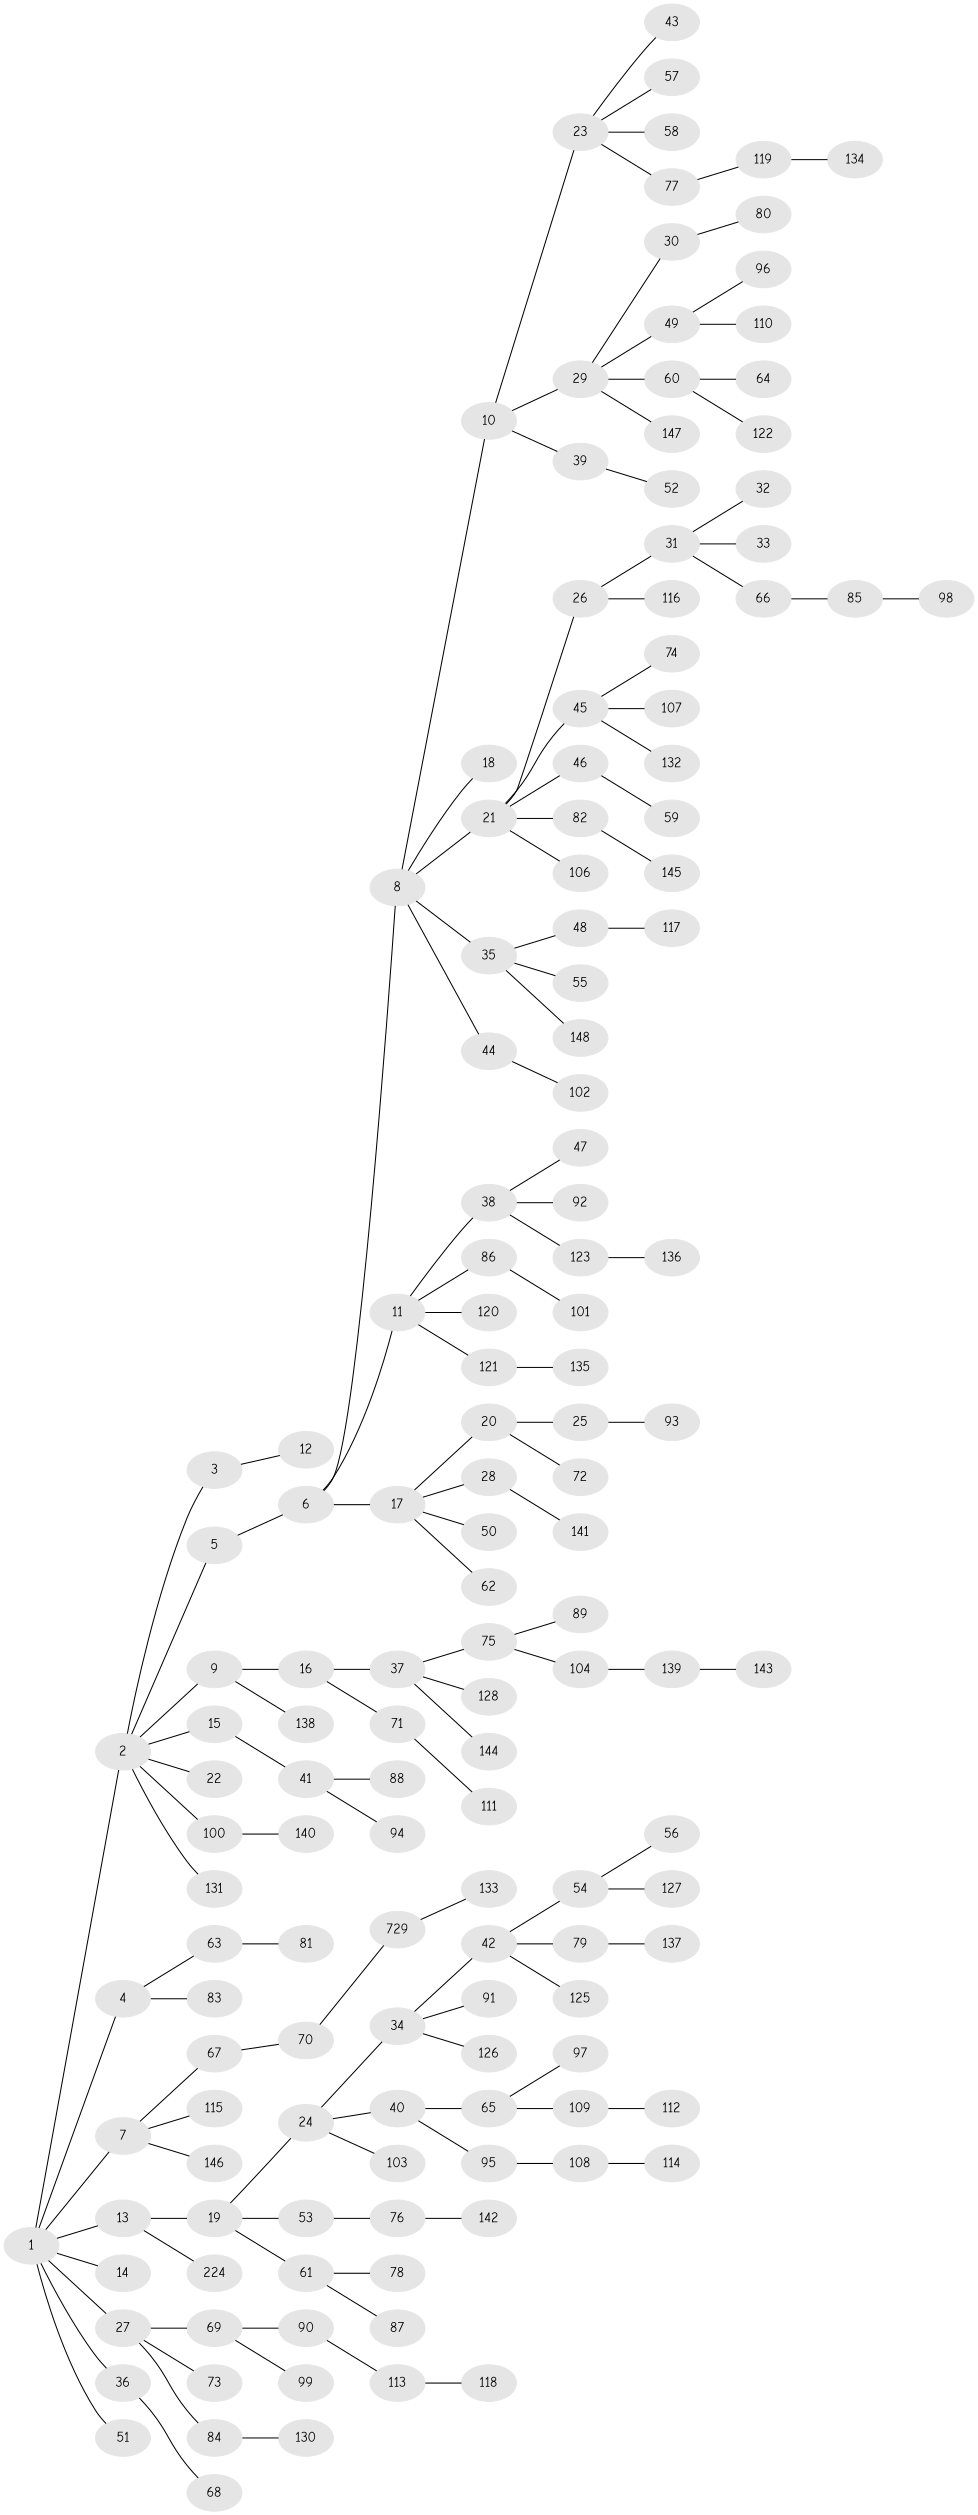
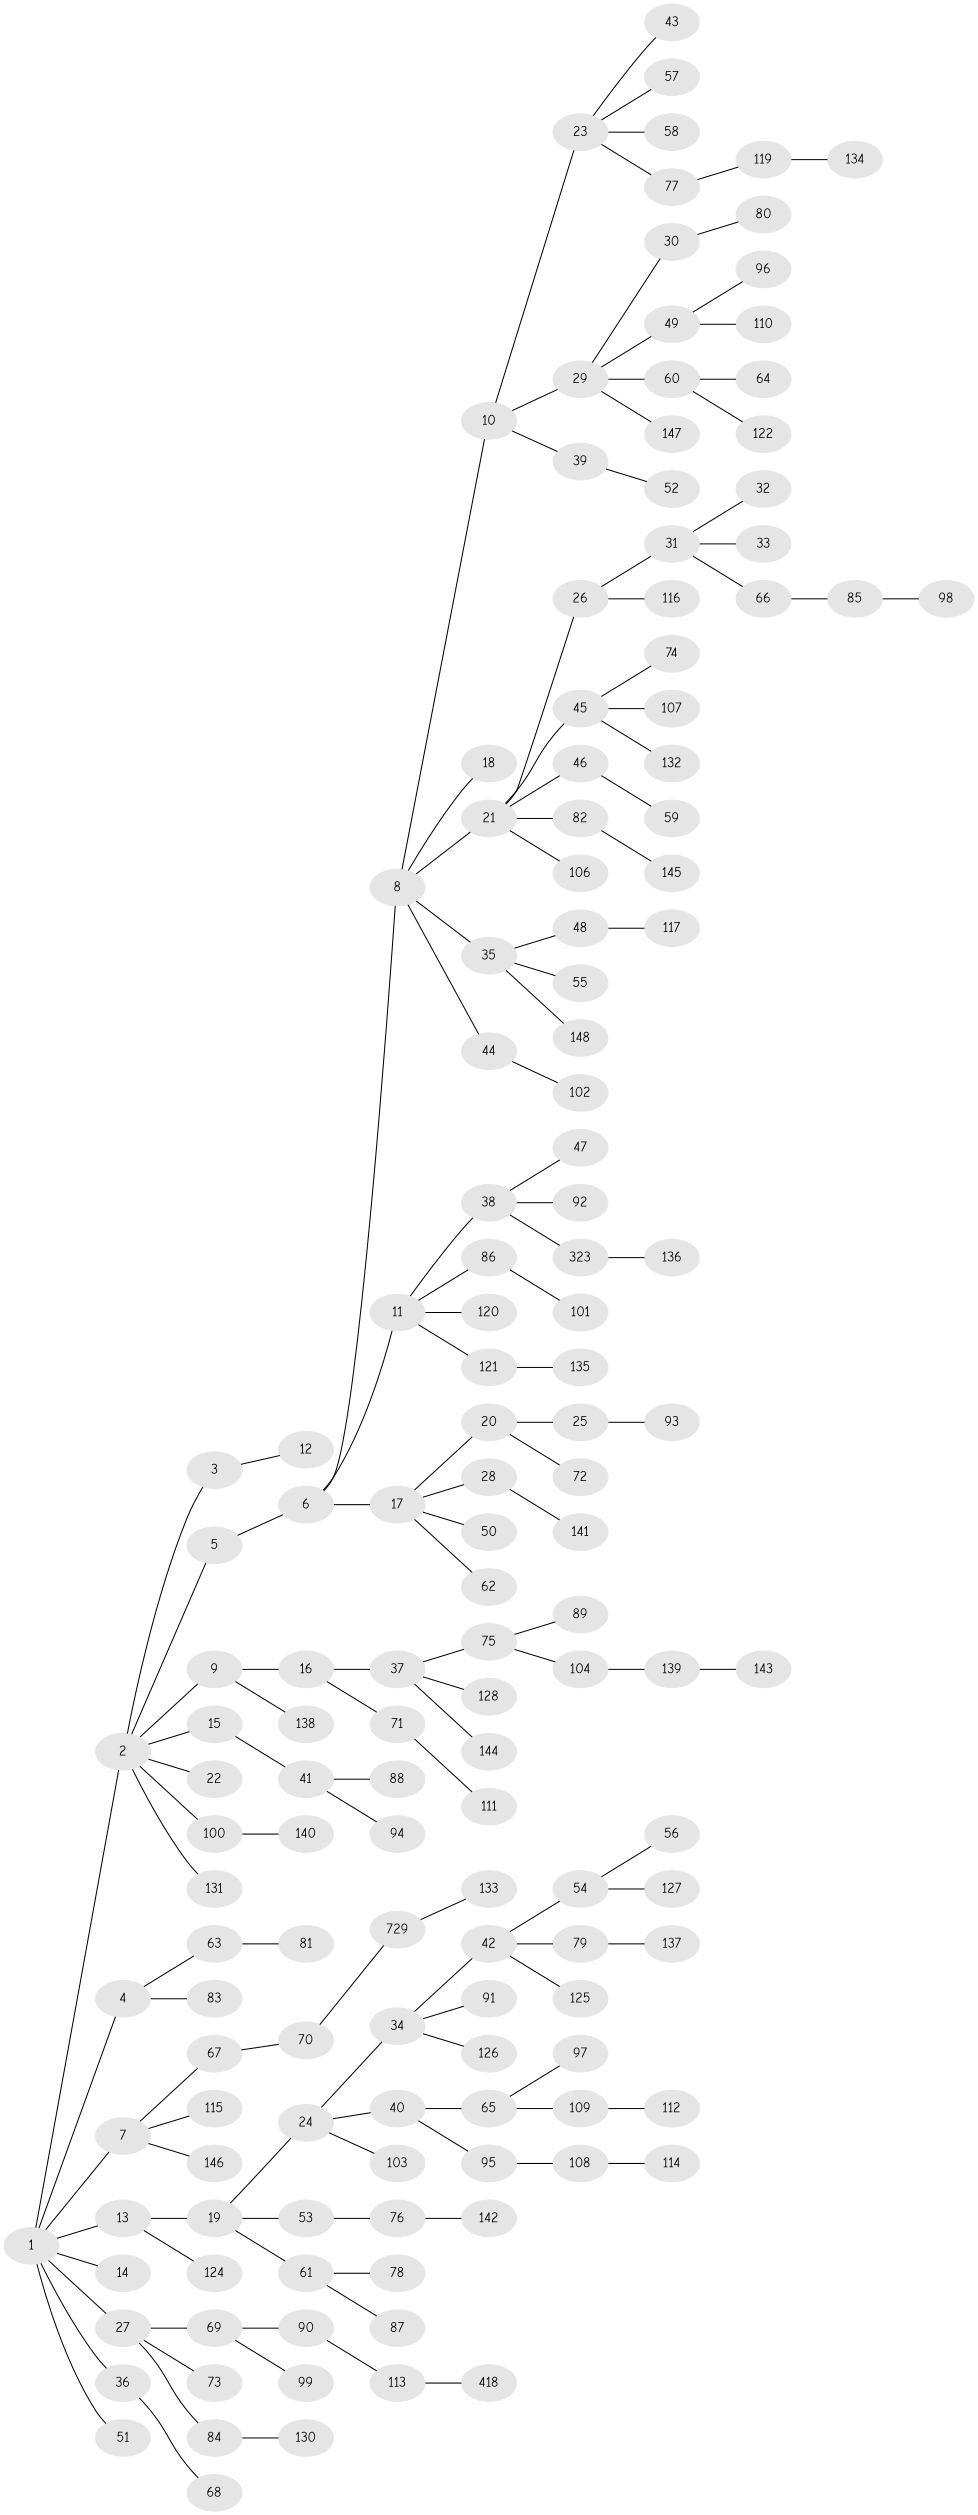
node "123": label "123" -> "323"
node "224": label "224" -> "124"
node "118": label "118" -> "418"
